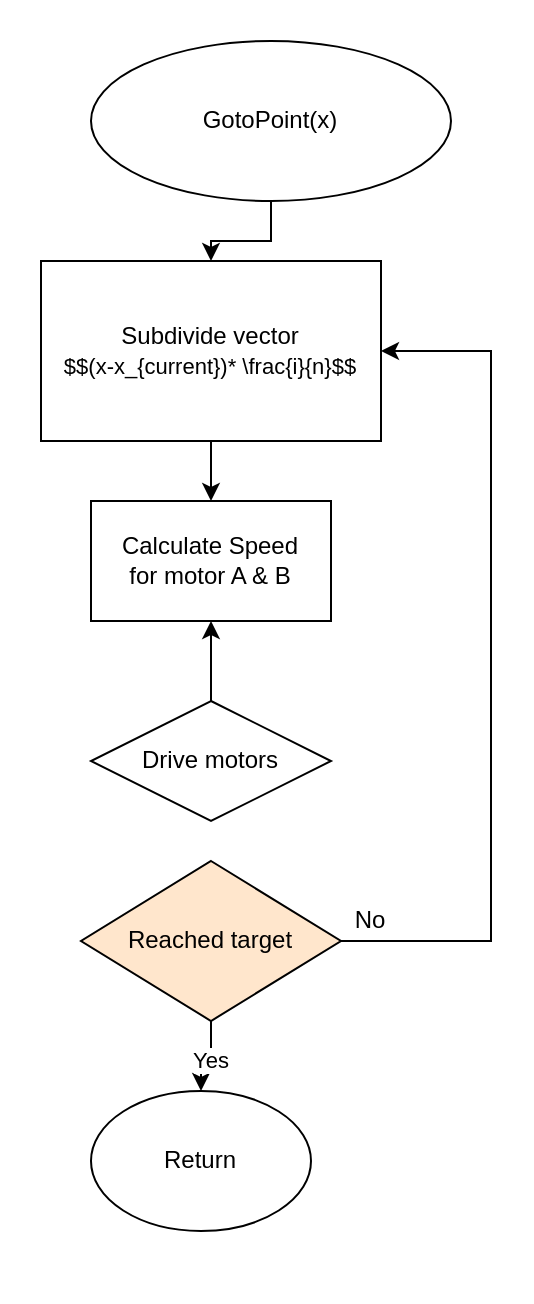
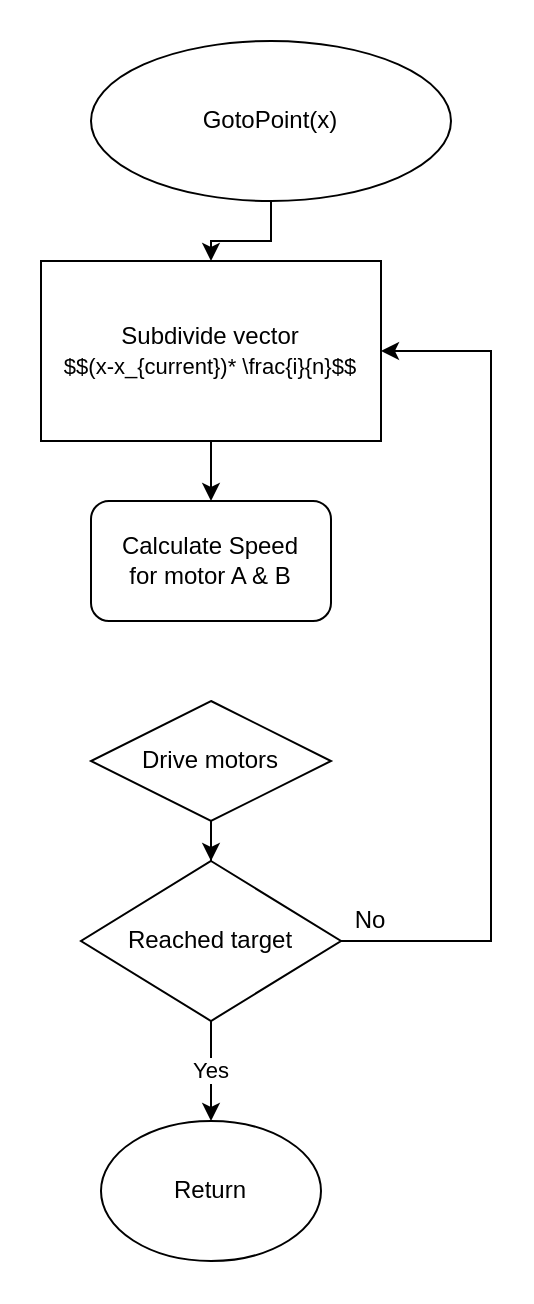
node "Calculate Speed for motor A & B": shape rectangle -> rounded rectangle
edge "Drive motors" -> "Calculate Speed for motor A & B": now "Drive motors" -> "Reached target"
node "Reached target": fillcolor #ffe6cc -> #ffffff
node "Return": moved (201, 1161) -> (211, 1191)
